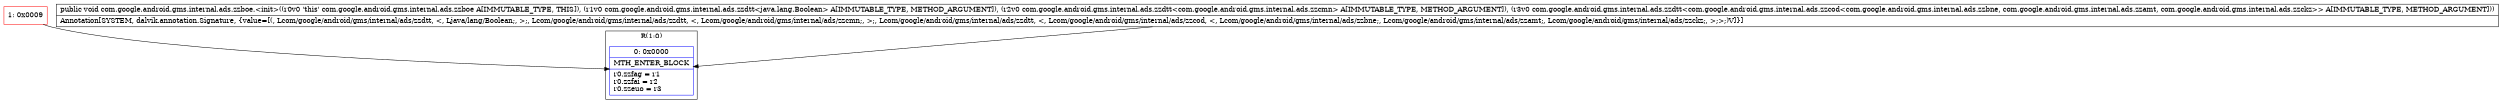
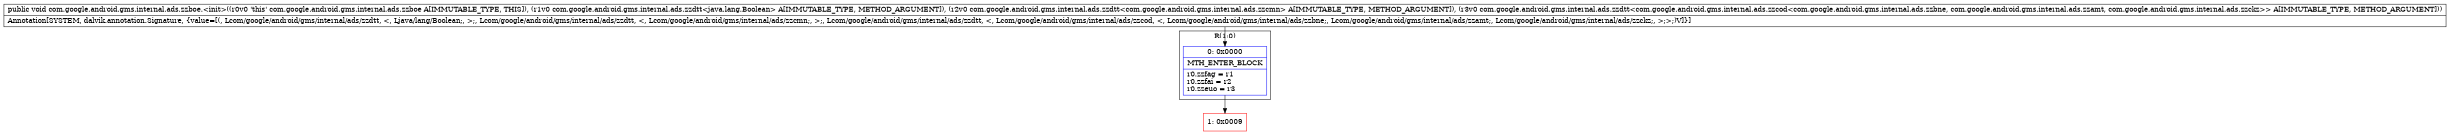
edge "1: 0x0009" -> "0: 0x0000": reversed
